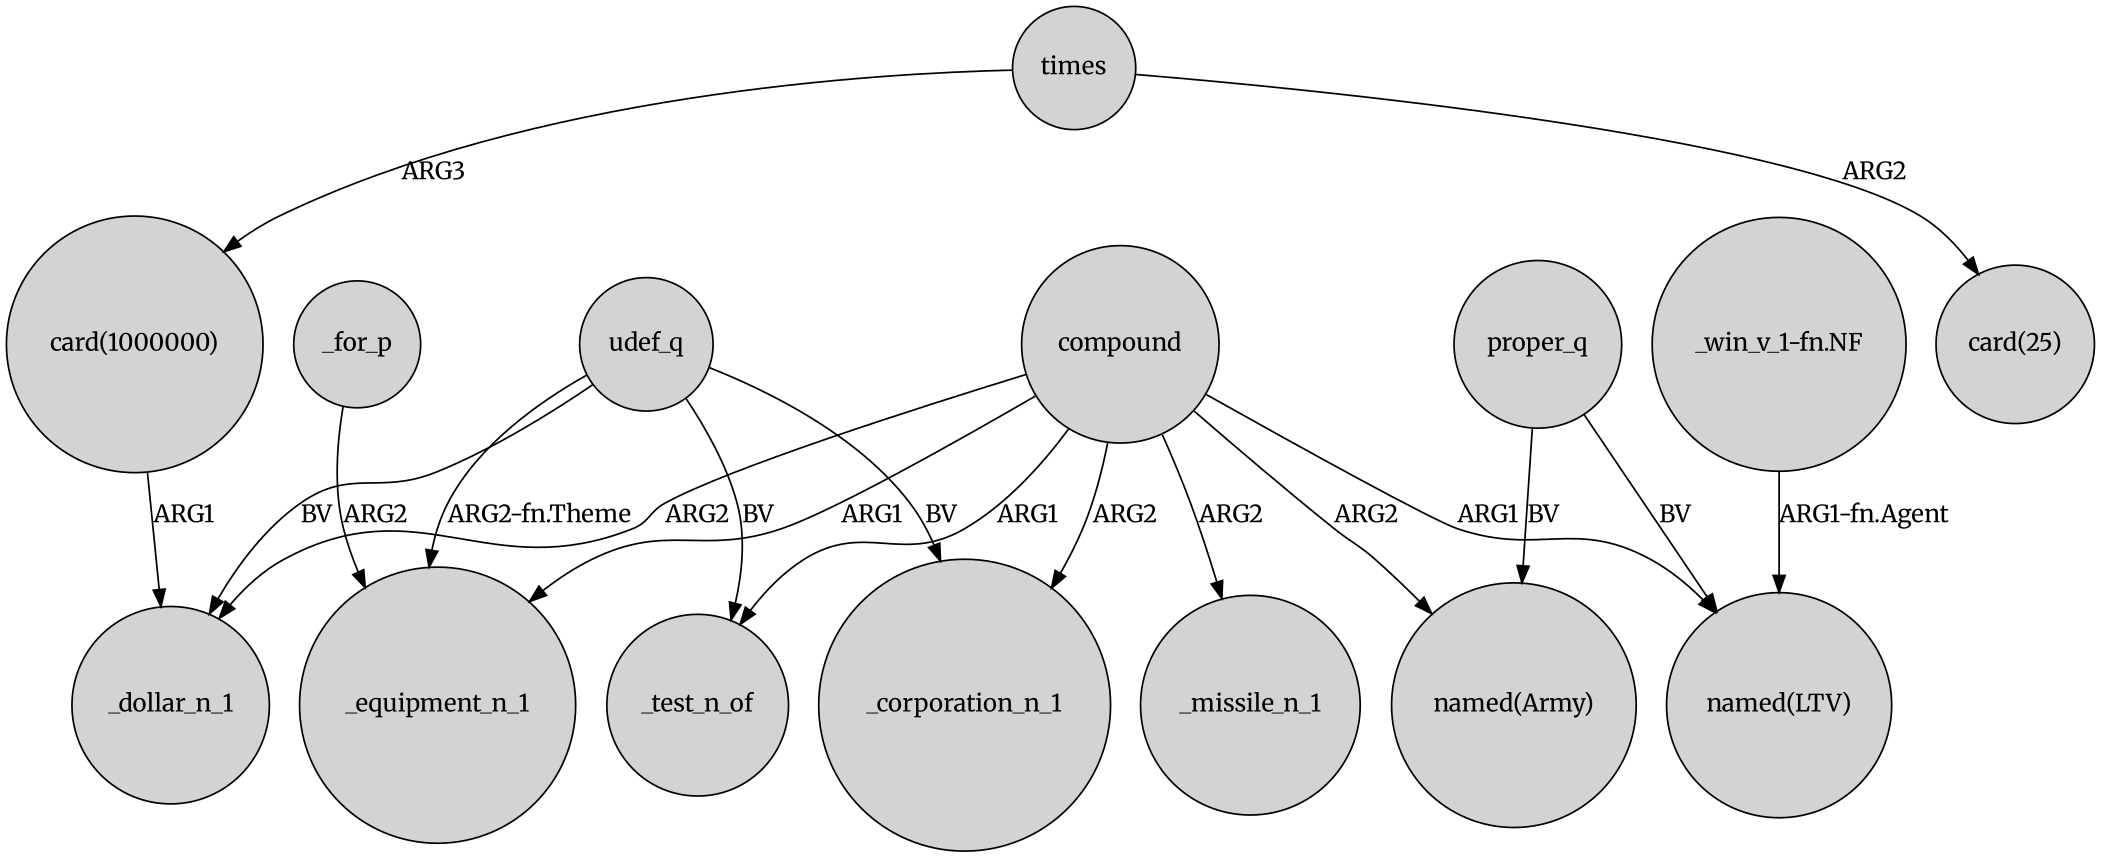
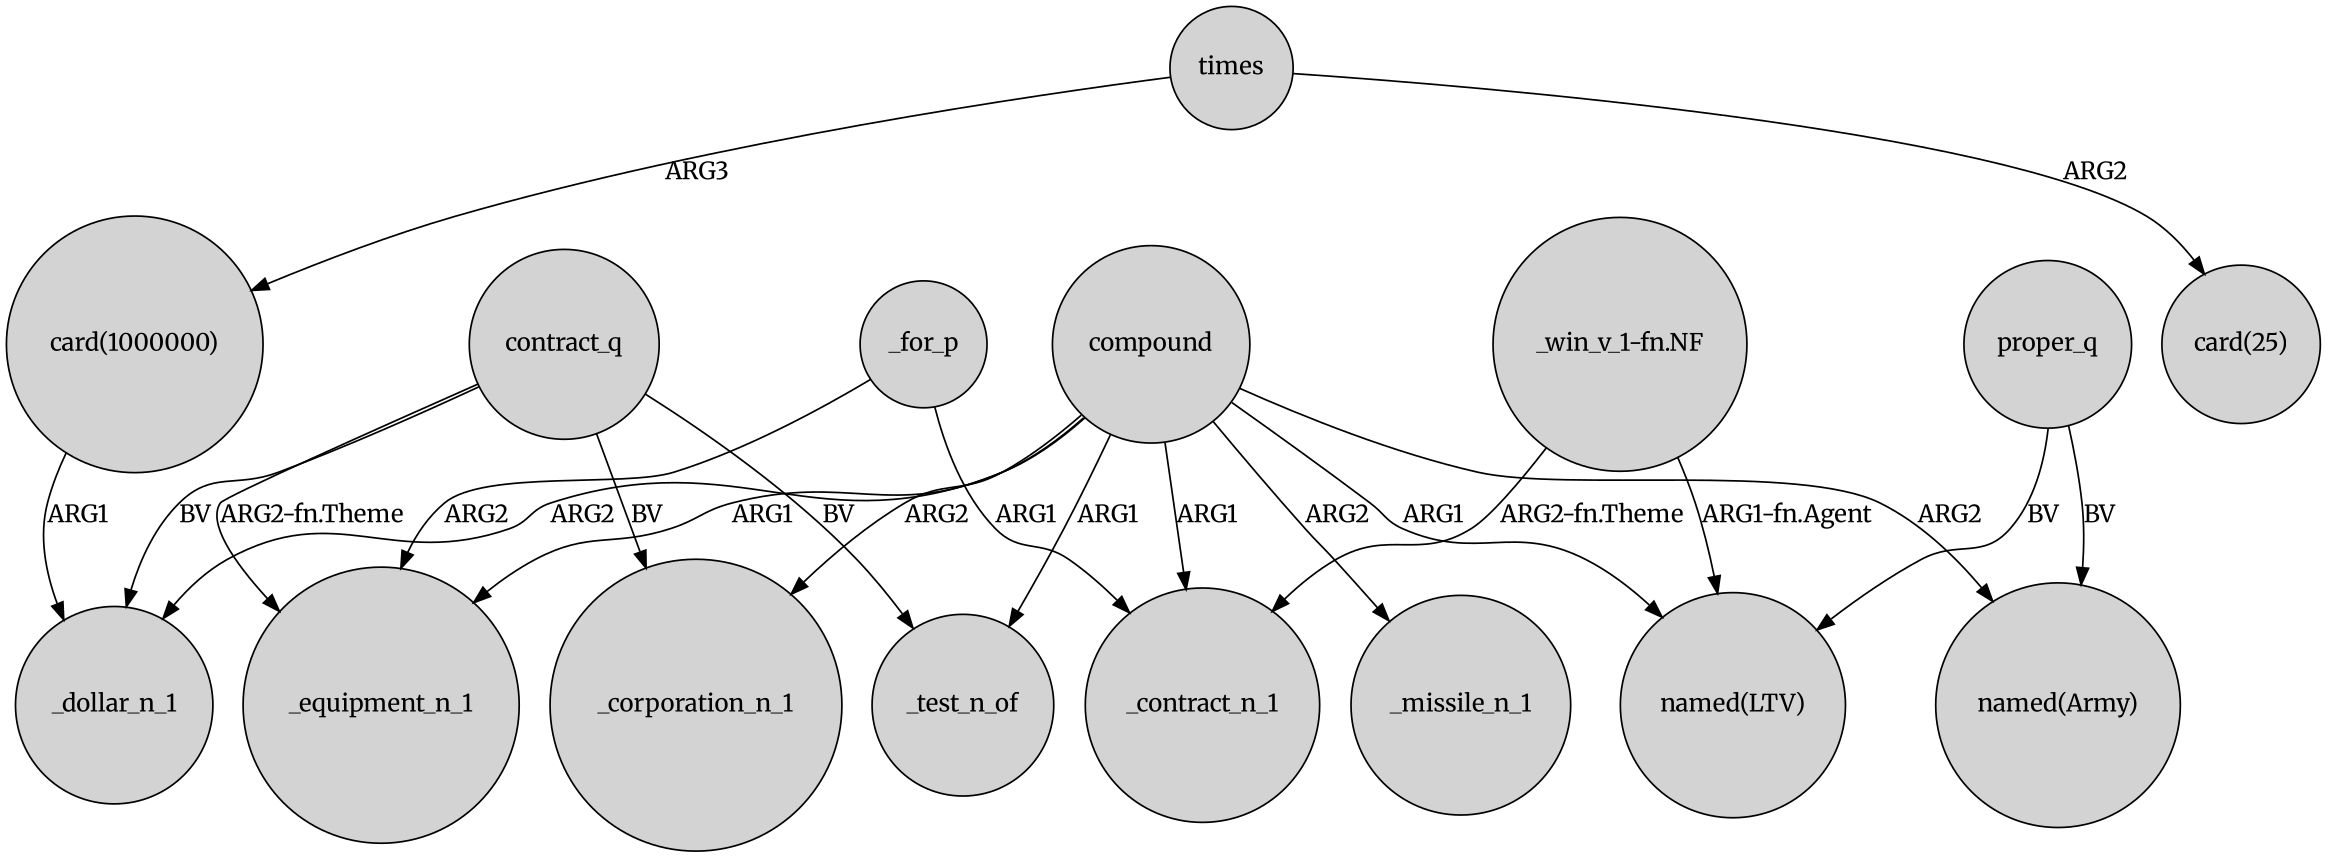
node "udef_q": label "udef_q" -> "contract_q"
node "_contract_n_1": added
